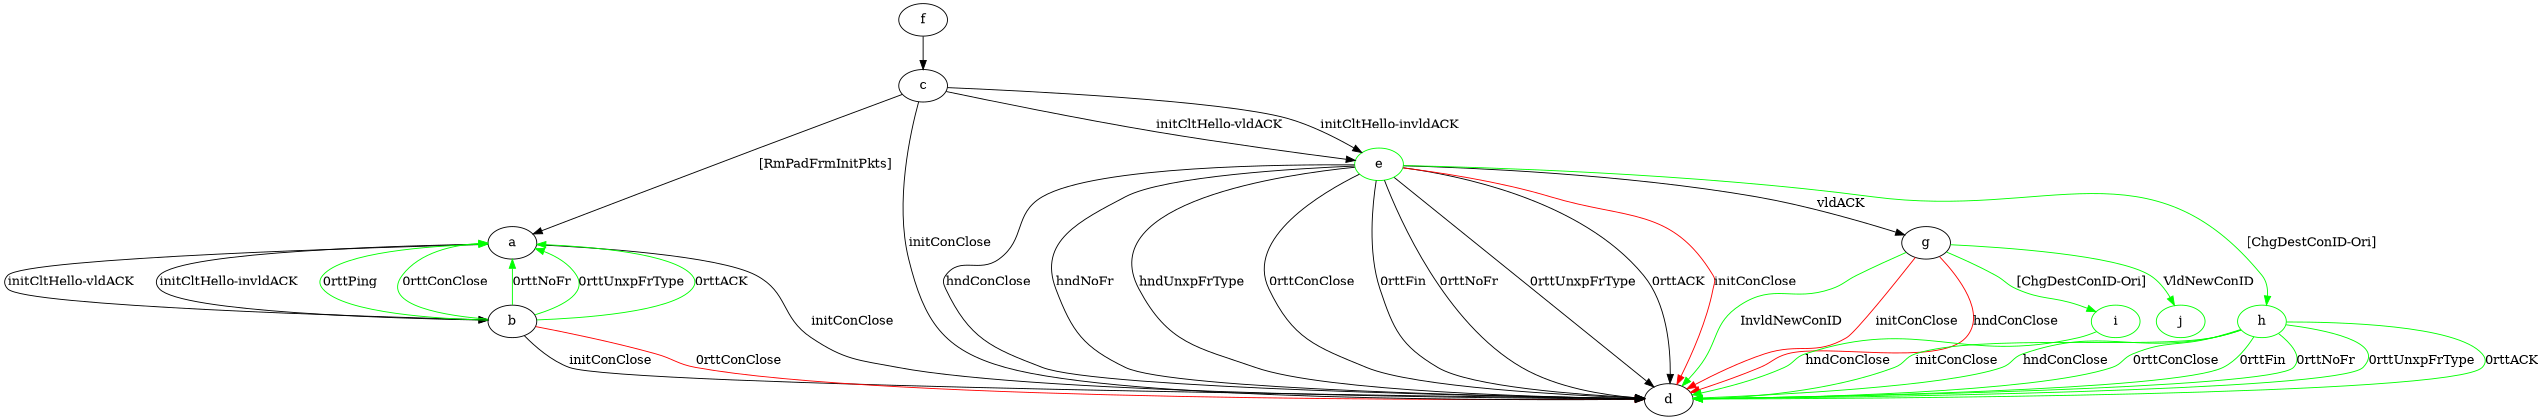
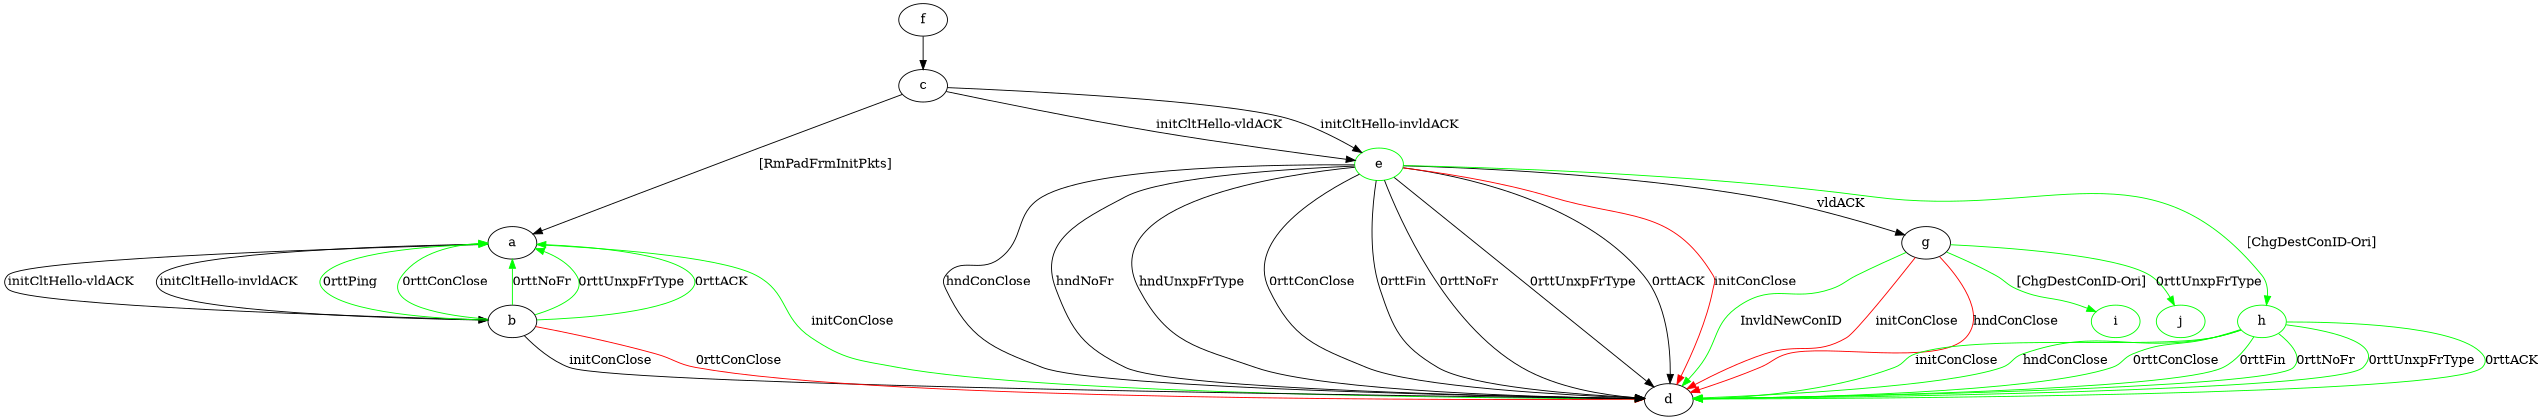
edge "g" -> "j": label "VldNewConID " -> "0rttUnxpFrType "
edge "i" -> "d": removed, label "hndConClose"
edge "c" -> "d": removed, label "initConClose"
edge "a" -> "d": color black -> green
